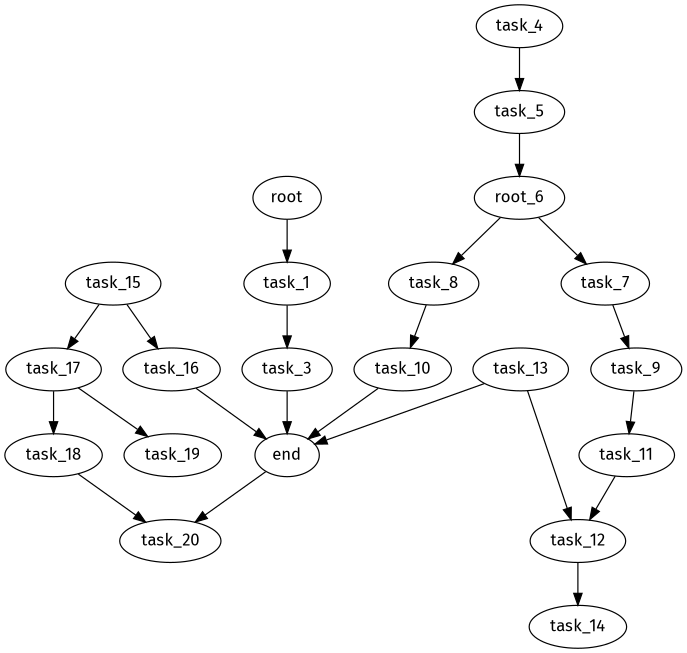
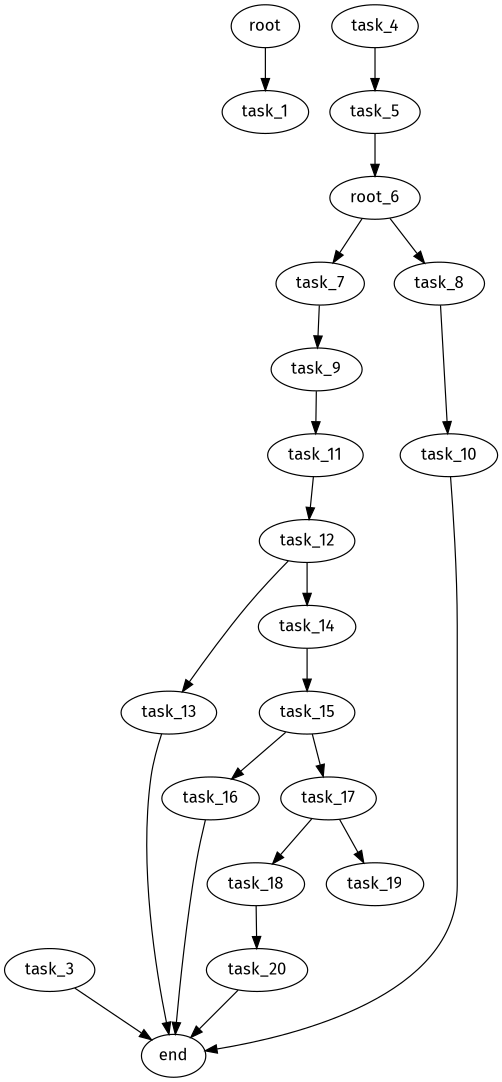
edge "task_1" -> "task_3": removed
edge "task_13" -> "task_12": reversed
edge "end" -> "task_20": reversed
edge "task_14" -> "task_15": added
